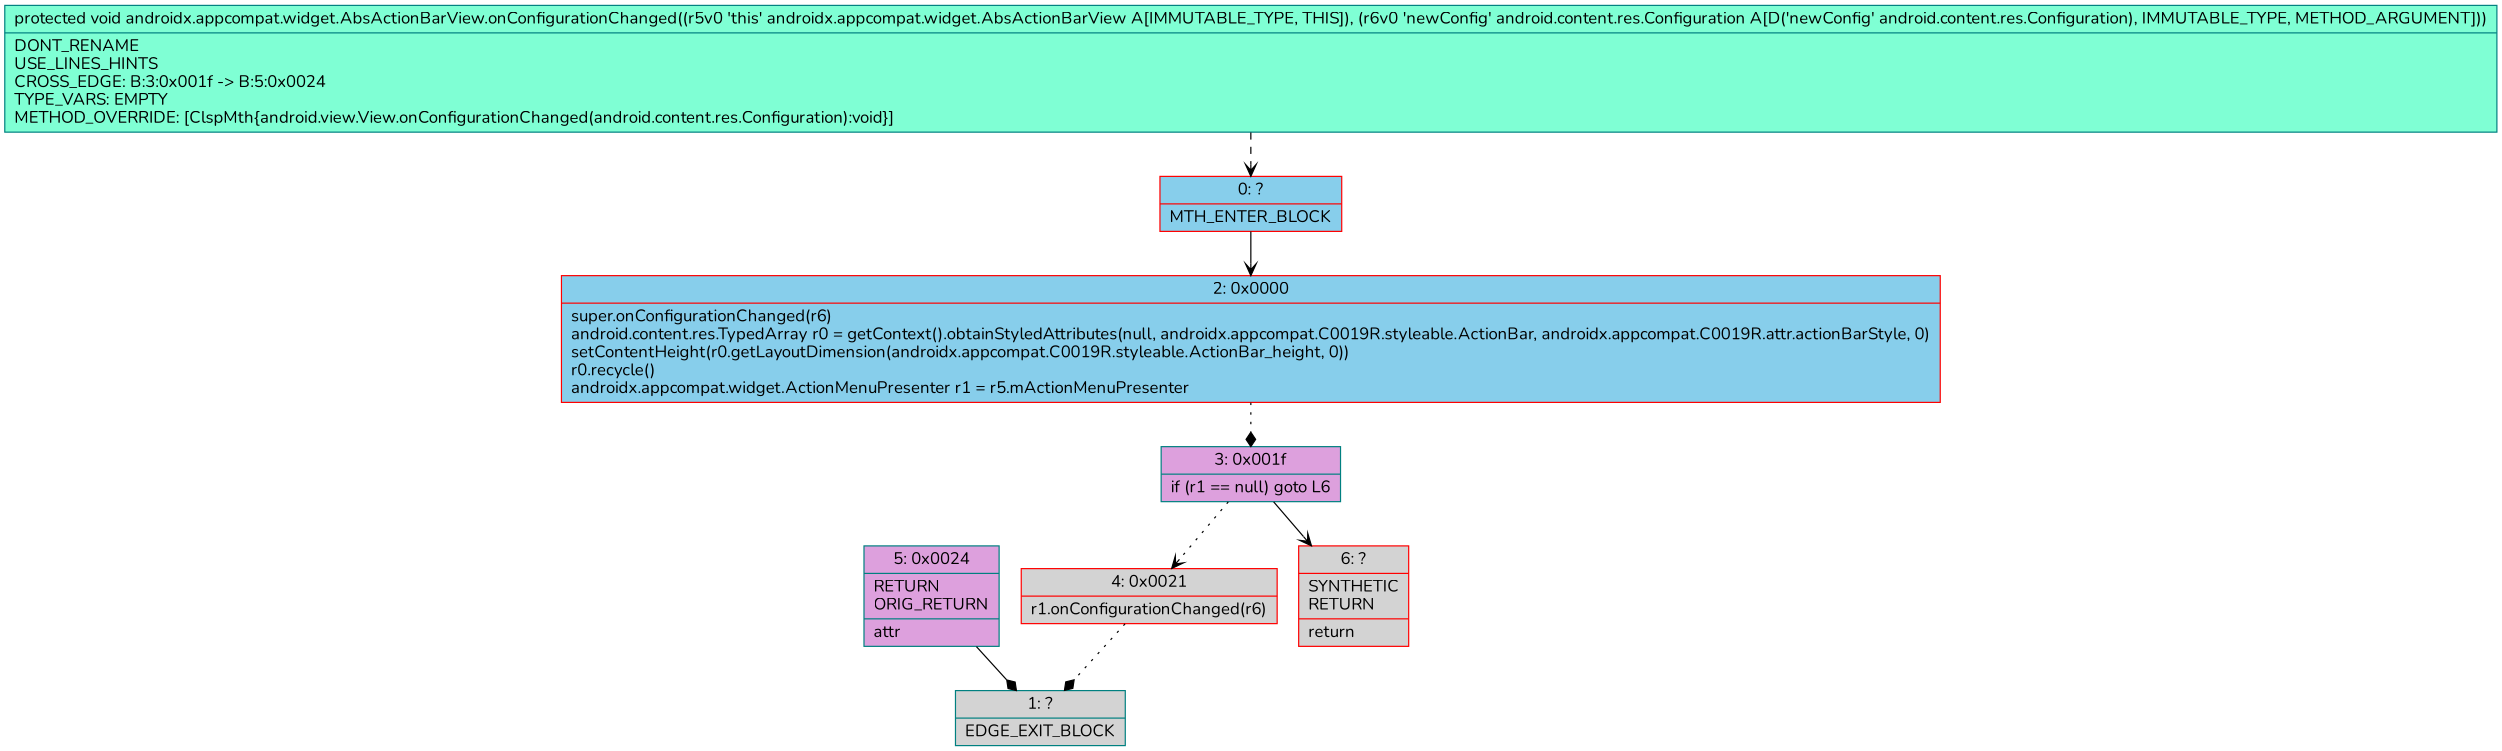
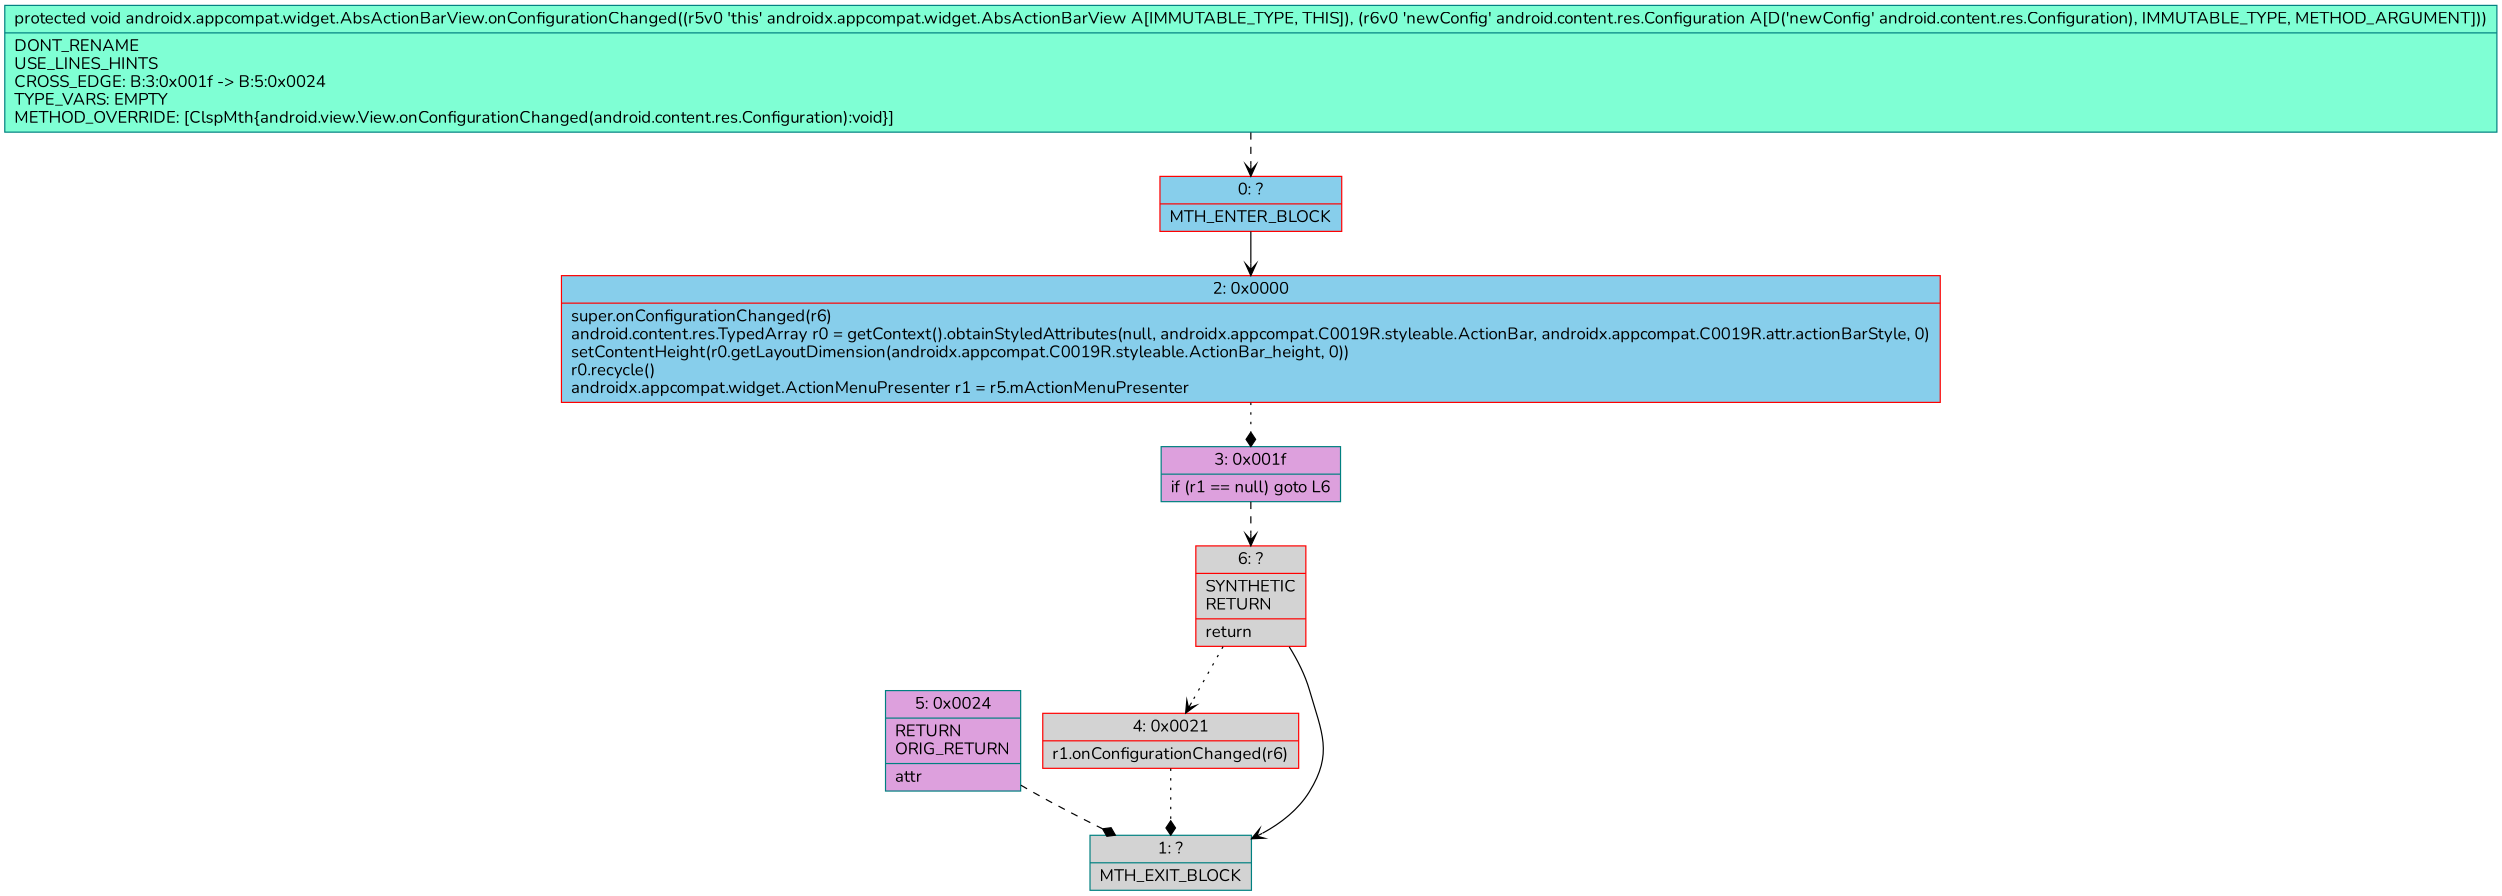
edge "3: 0x001f" -> "6: ?": style solid -> dashed
edge "3: 0x001f" -> "4: 0x0021": now "6: ?" -> "4: 0x0021"
edge "5: 0x0024" -> "1: ?": style solid -> dashed
node "1: ?": text "EDGE_EXIT_BLOCK" -> "MTH_EXIT_BLOCK"
edge "6: ?" -> "1: ?": added
